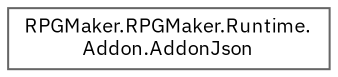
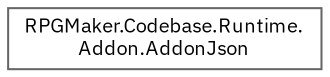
node "RPGMaker.RPGMaker.Runtime. Addon.AddonJson": label "RPGMaker.RPGMaker.Runtime. Addon.AddonJson" -> "RPGMaker.Codebase.Runtime. Addon.AddonJson"
